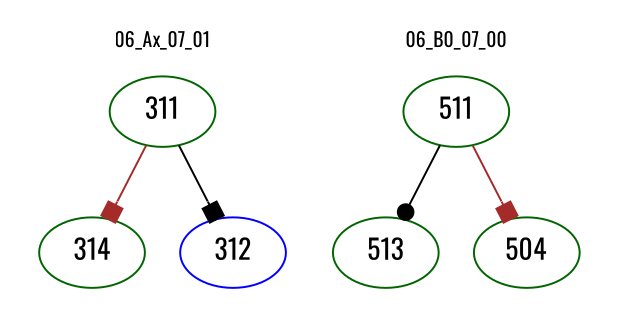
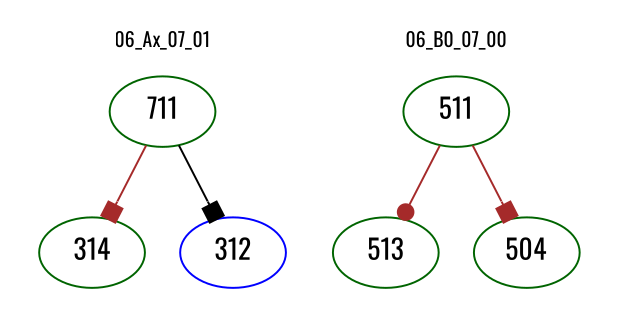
node "311": label "311" -> "711"
edge "511" -> "513": color black -> brown
